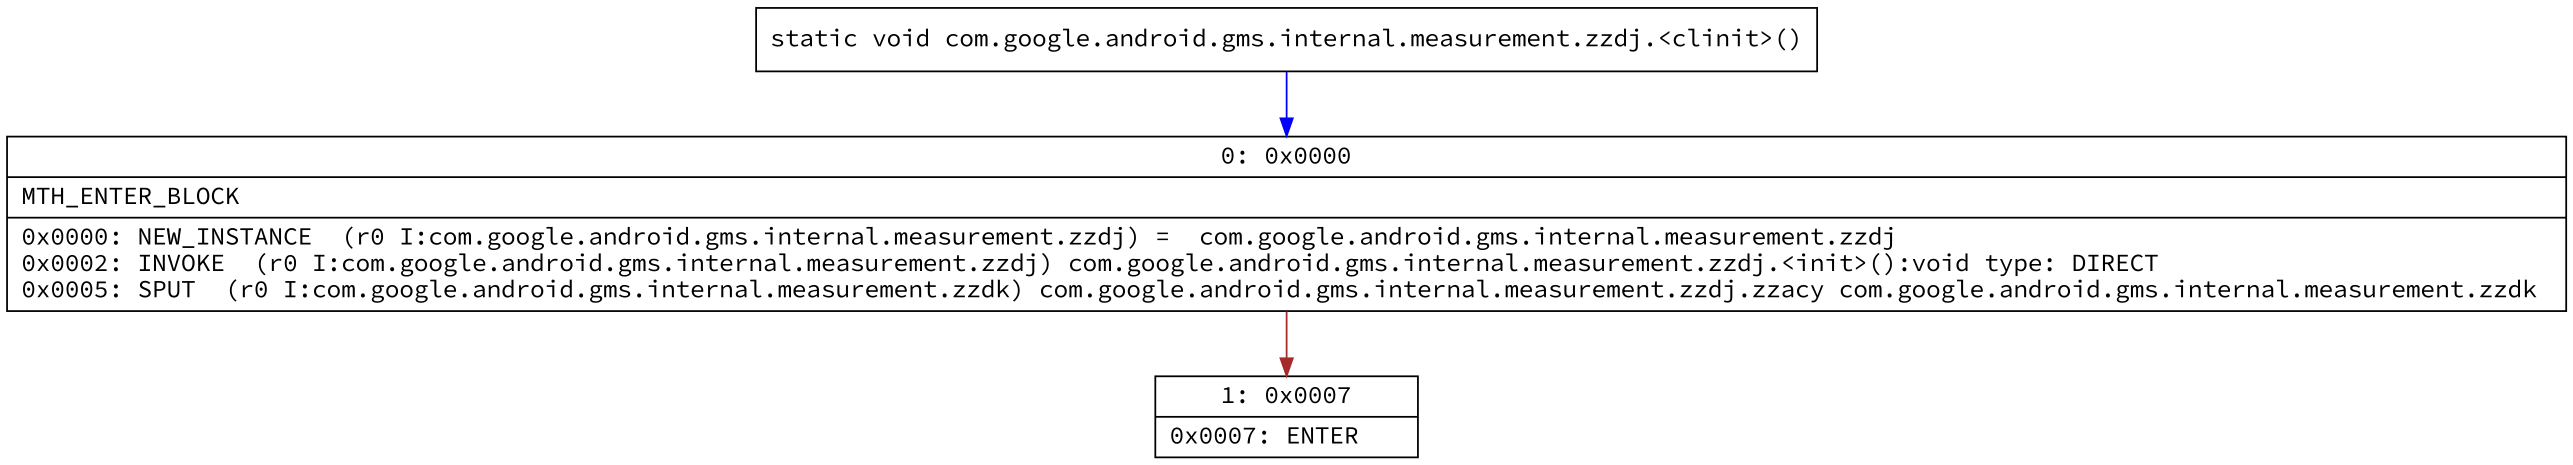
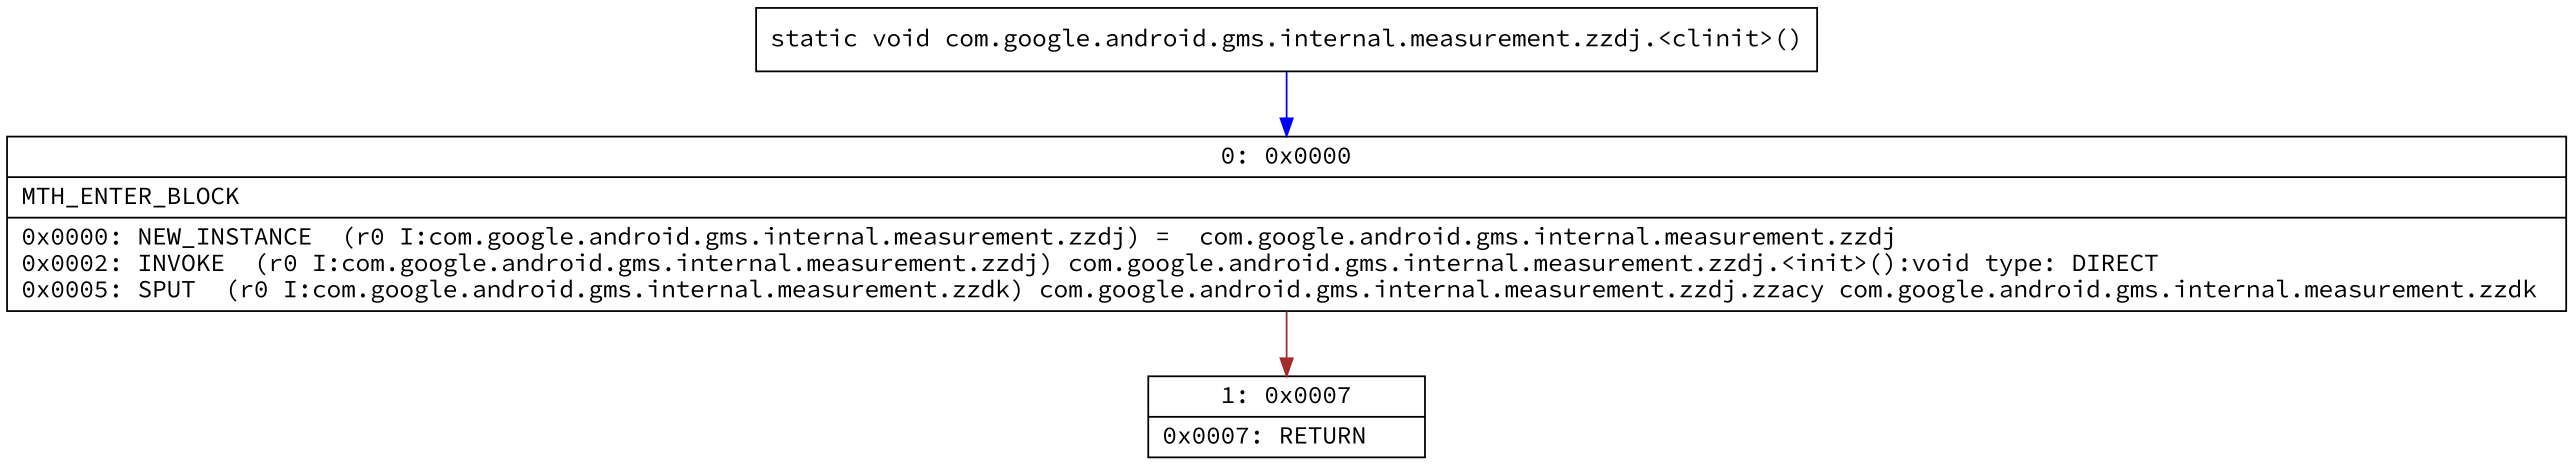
node "1: 0x0007": text "0x0007: ENTER" -> "0x0007: RETURN"
